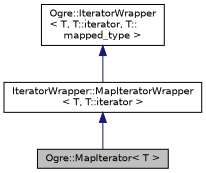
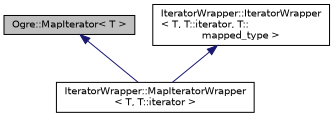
node "Ogre::IteratorWrapper < T, T::iterator, T:: mapped_type >": label "Ogre::IteratorWrapper < T, T::iterator, T:: mapped_type >" -> "IteratorWrapper::IteratorWrapper < T, T::iterator, T:: mapped_type >"
edge "Ogre::MapIterator< T >" -> "IteratorWrapper::MapIteratorWrapper < T, T::iterator >": reversed
